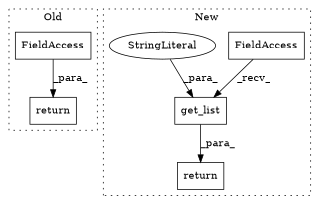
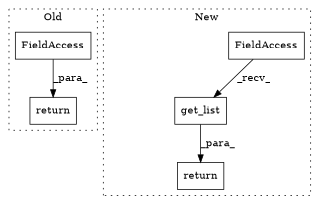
node "StringLiteral": removed
